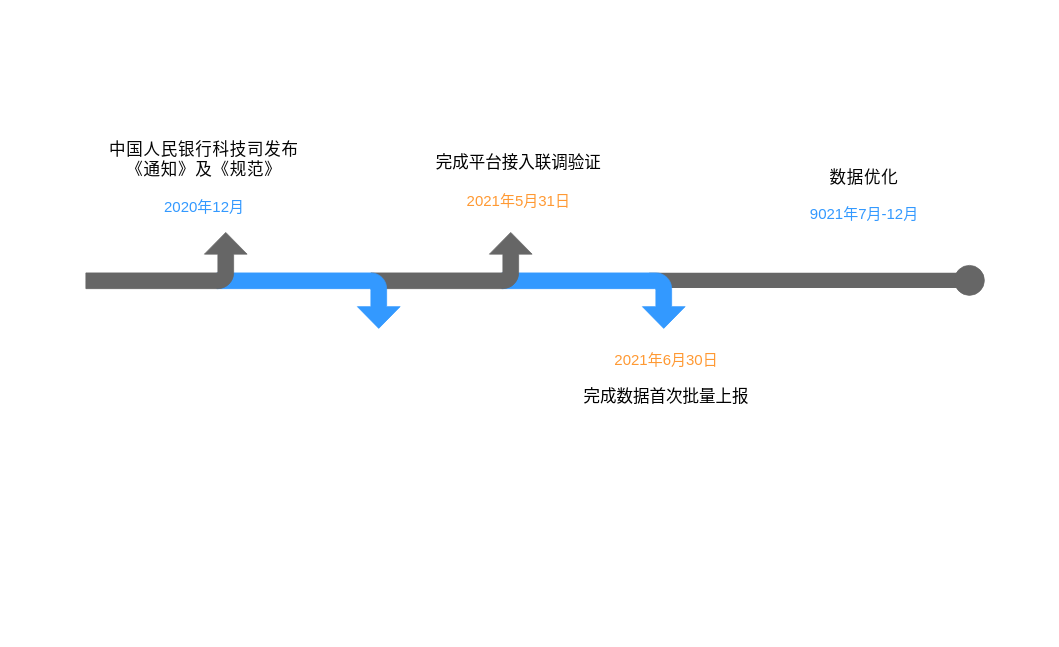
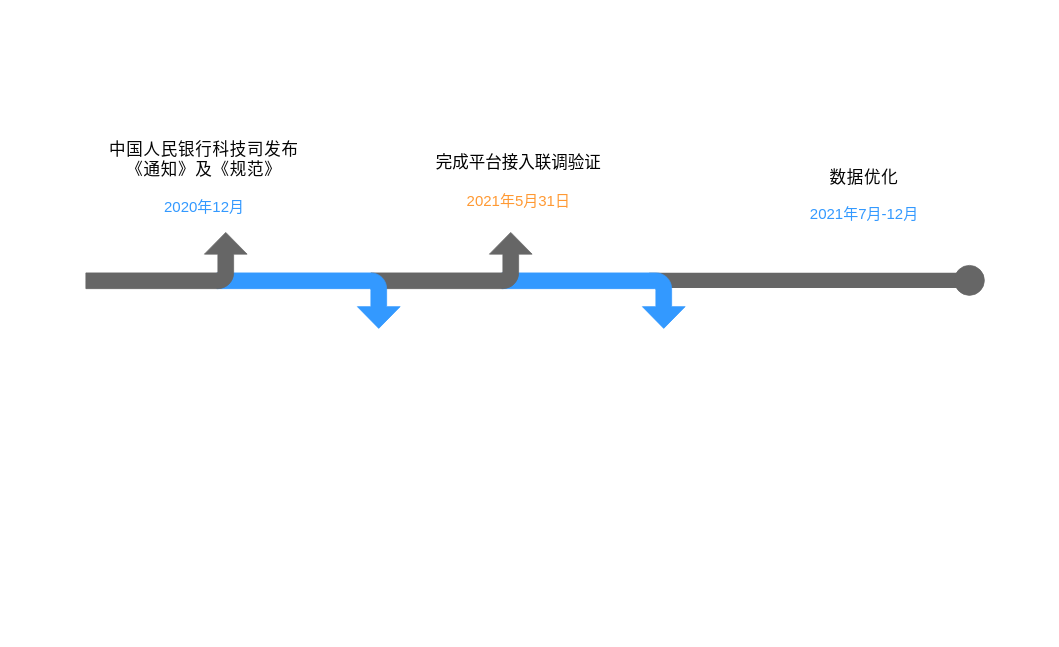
node "数据优化 9021年7月-12月": label "数据优化 9021年7月-12月" -> "数据优化 2021年7月-12月"
node "2021年6月30日 完成数据首次批量上报": removed
